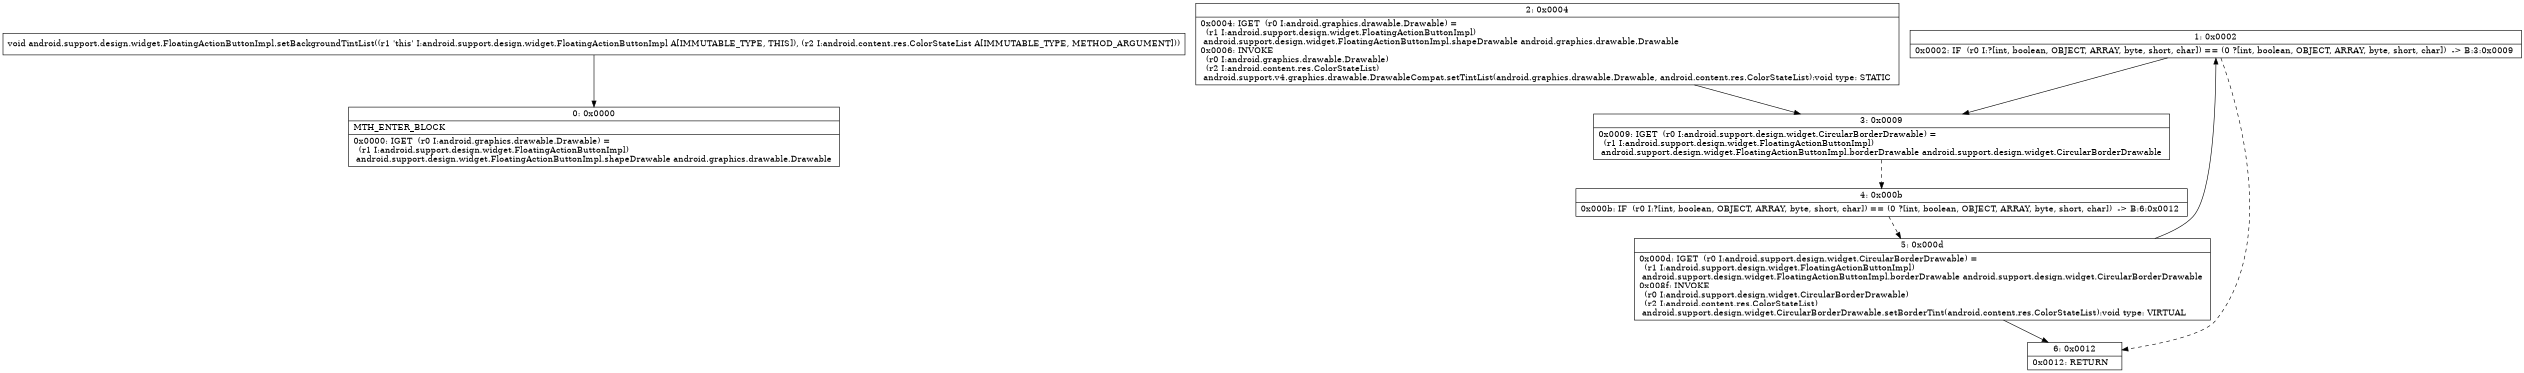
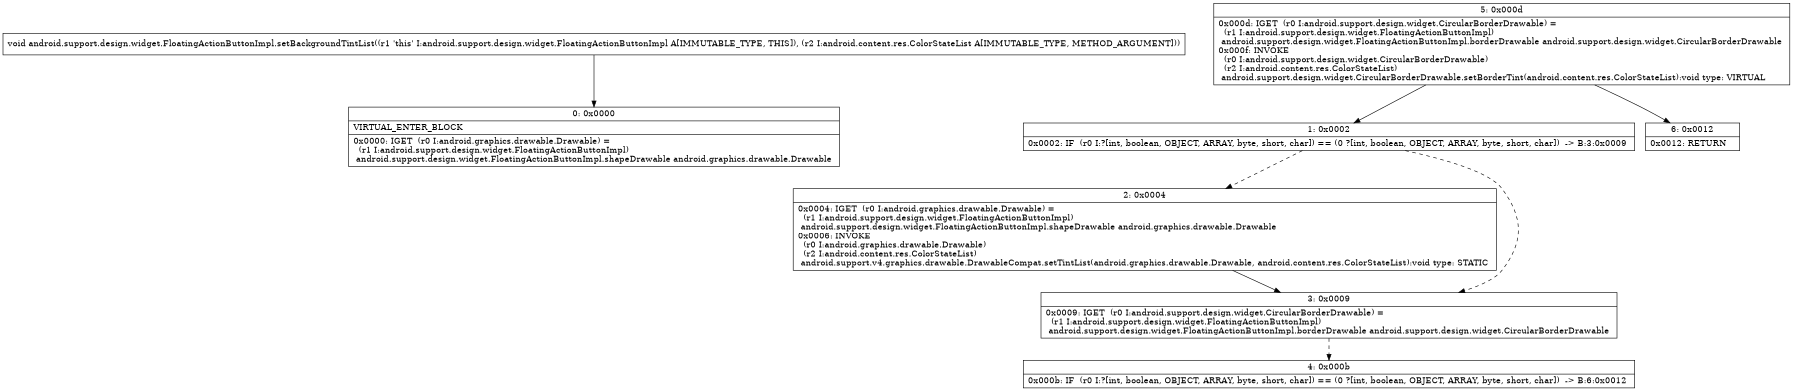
edge "1: 0x0002" -> "3: 0x0009": style solid -> dashed
node "0: 0x0000": text "MTH_ENTER_BLOCK" -> "VIRTUAL_ENTER_BLOCK"
edge "4: 0x000b" -> "5: 0x000d": removed
edge "1: 0x0002" -> "6: 0x0012": now "1: 0x0002" -> "2: 0x0004"
node "5: 0x000d": text "0x008f: INVOKE" -> "0x000f: INVOKE"
